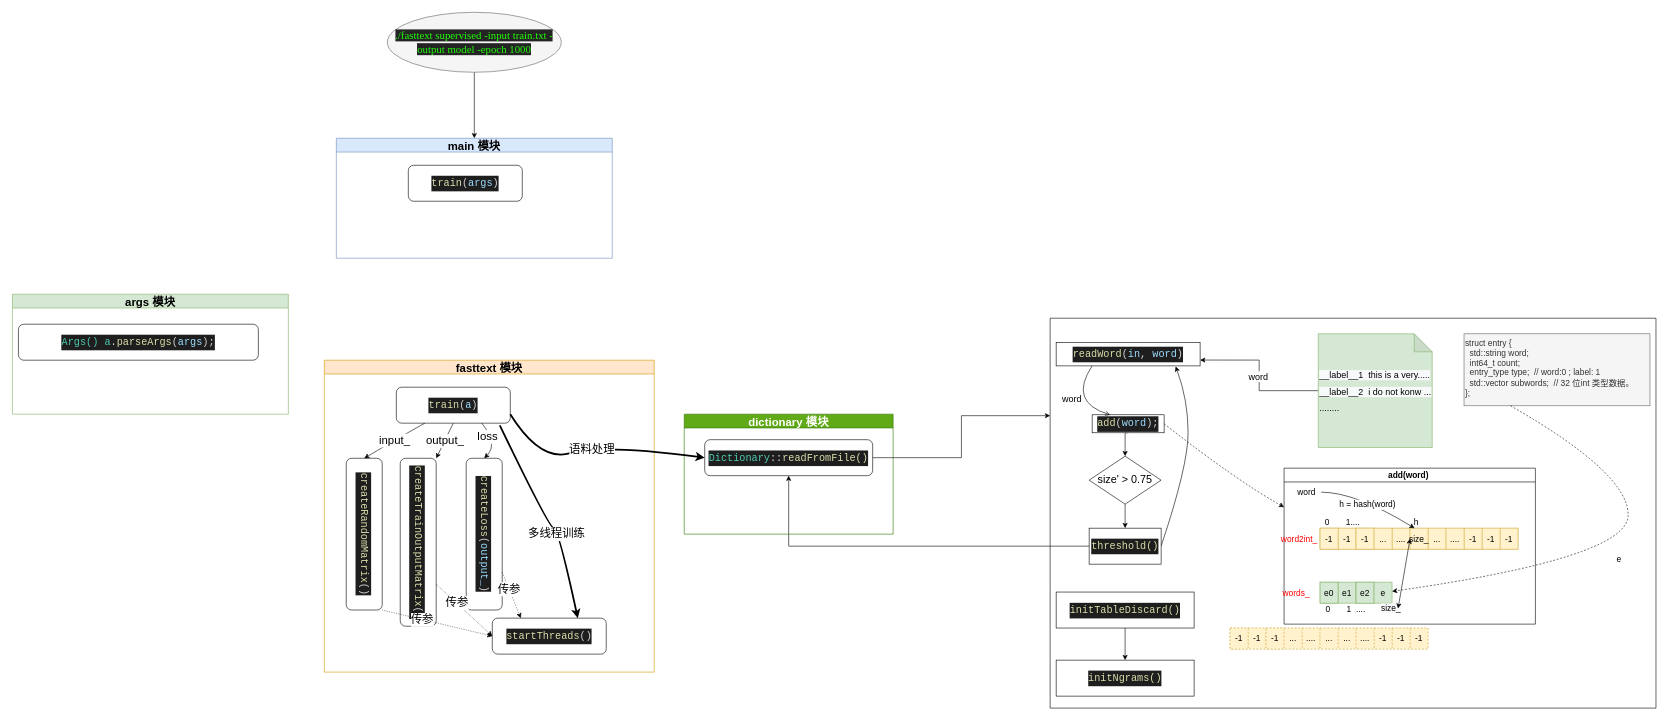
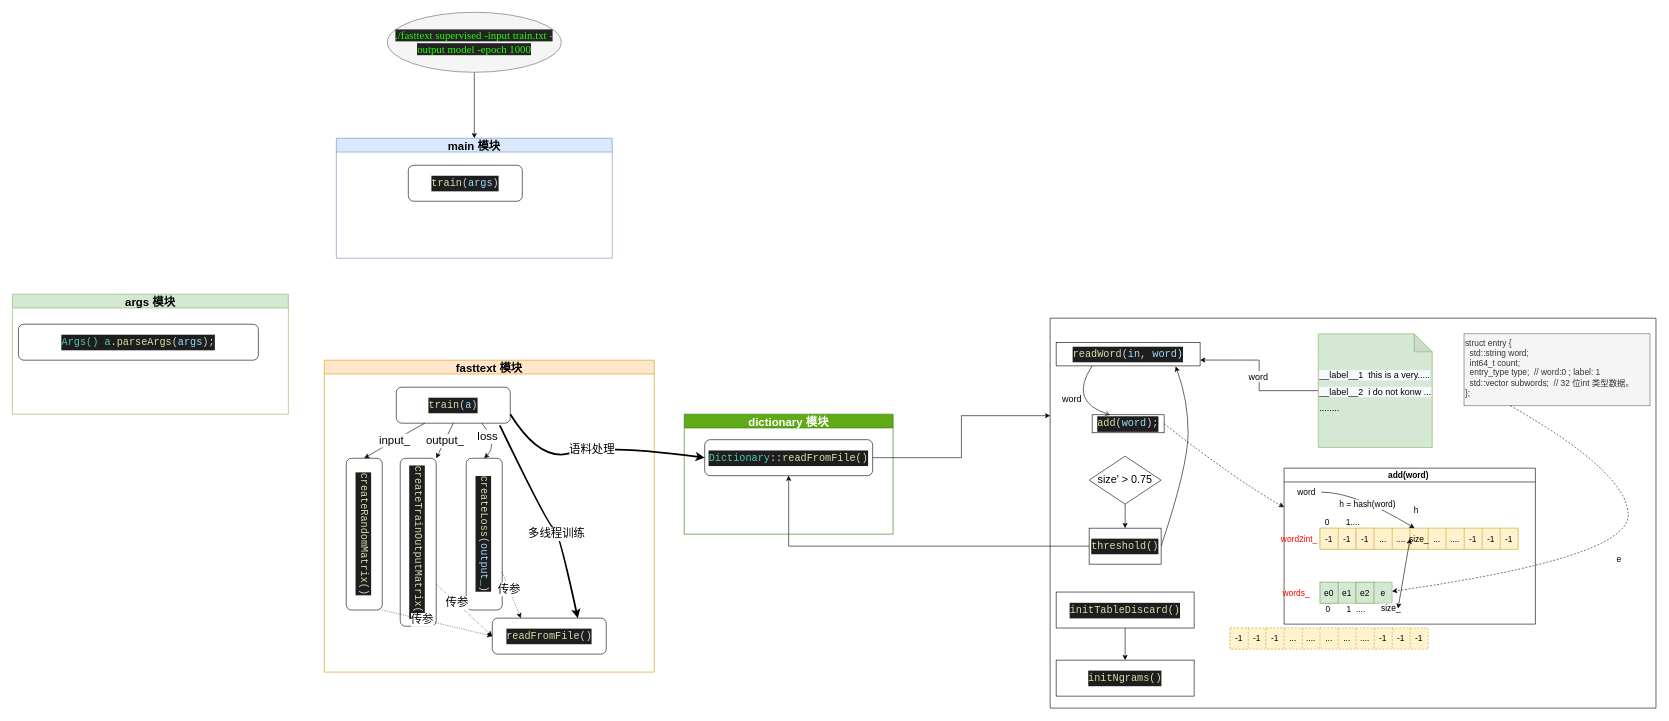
edge "add(word);" -> "size' > 0.75": removed
node "h": moved (1416, 522) -> (1416, 510)
node "startThreads()": label "startThreads()" -> "readFromFile()"
